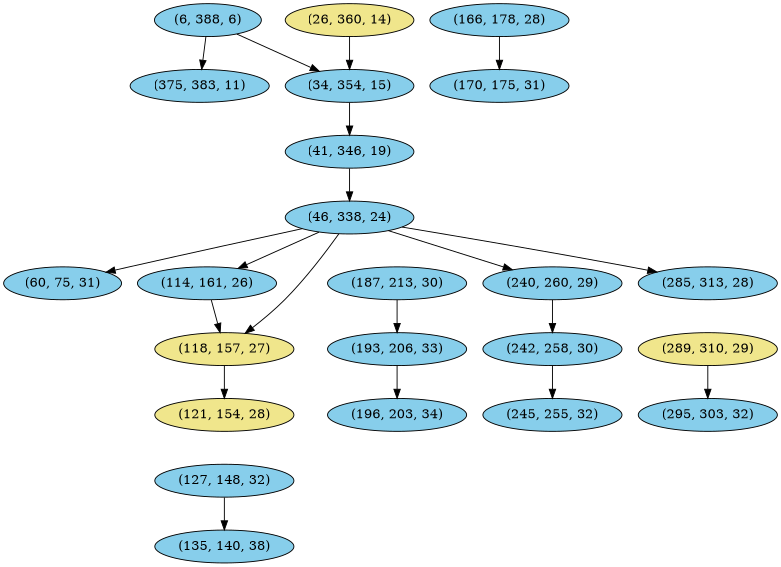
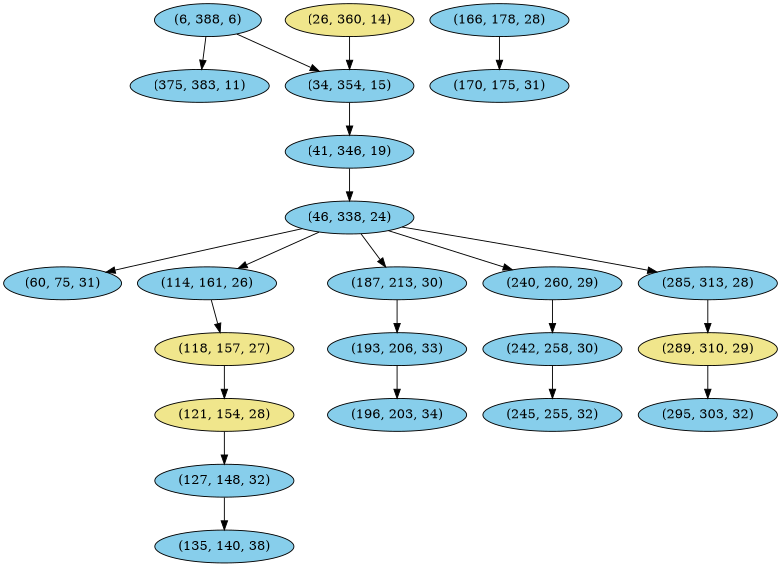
edge "(46, 338, 24)" -> "(118, 157, 27)": now "(46, 338, 24)" -> "(187, 213, 30)"
edge "(285, 313, 28)" -> "(289, 310, 29)": added
edge "(121, 154, 28)" -> "(127, 148, 32)": added
